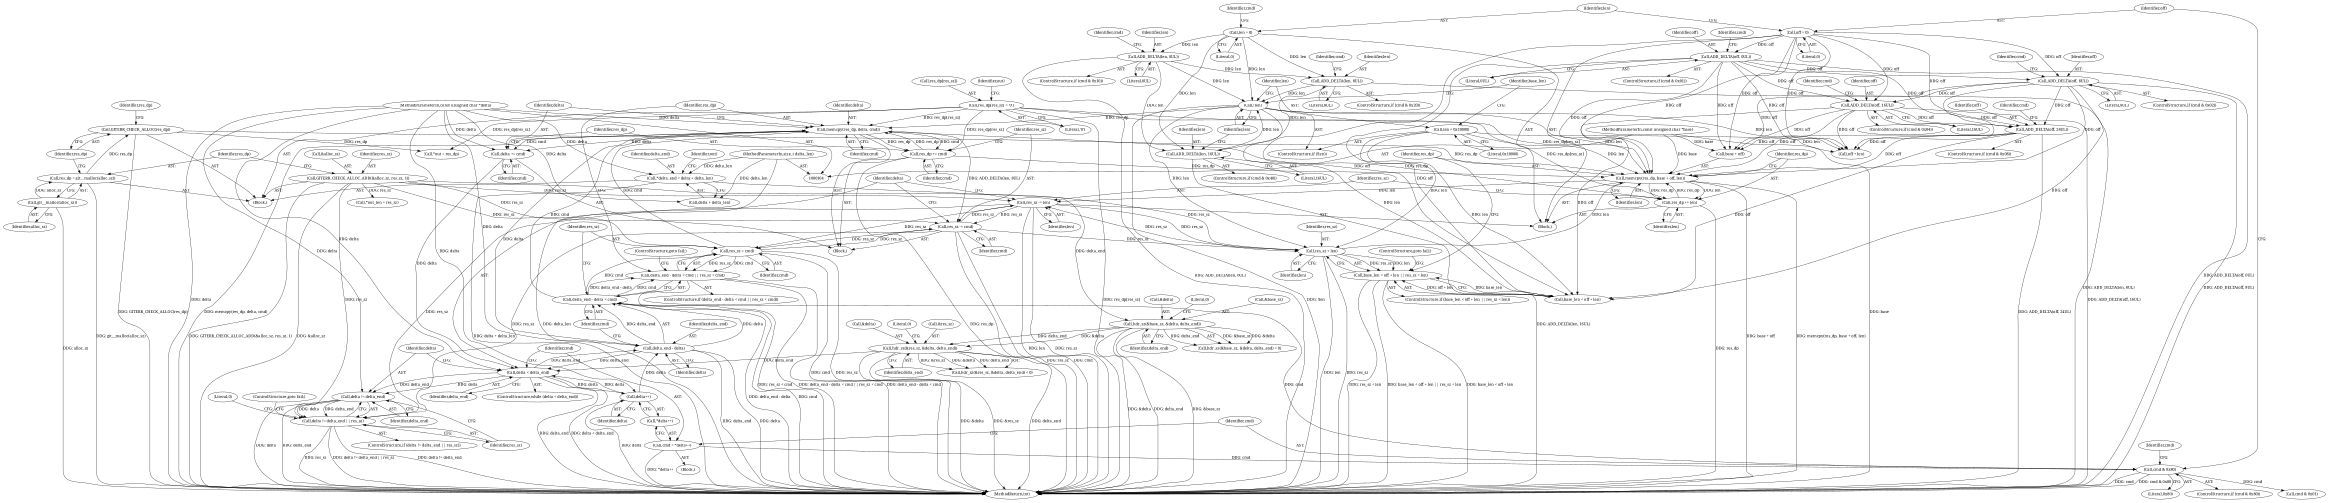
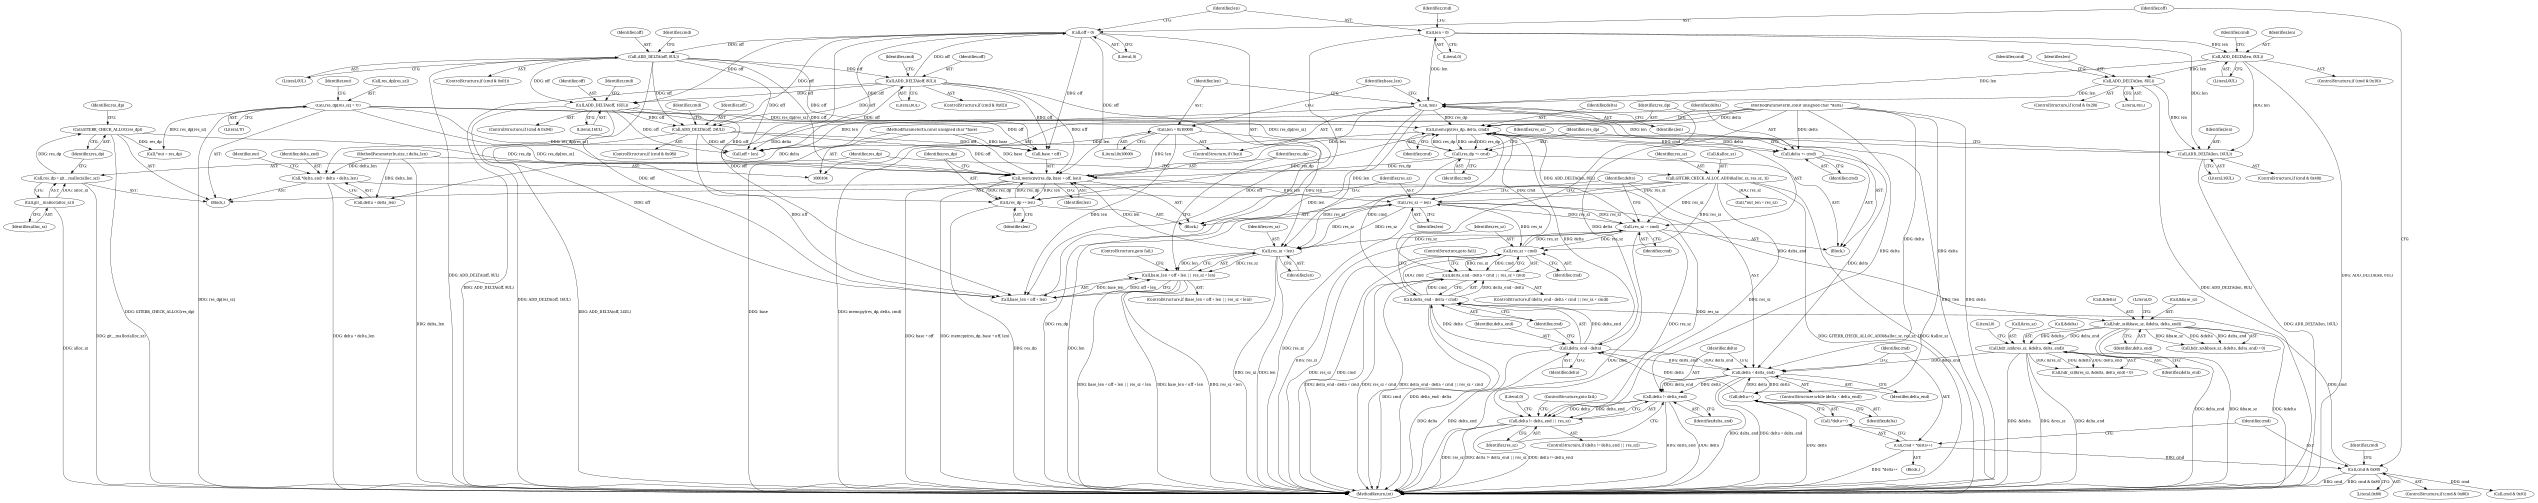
edge "(Call,off = 0)" -> "(Call,ADD_DELTA(off, 8UL))": reversed
edge "(Call,len = 0)" -> "(Call,ADD_DELTA(len, 8UL))": removed, label "DDG: len"
